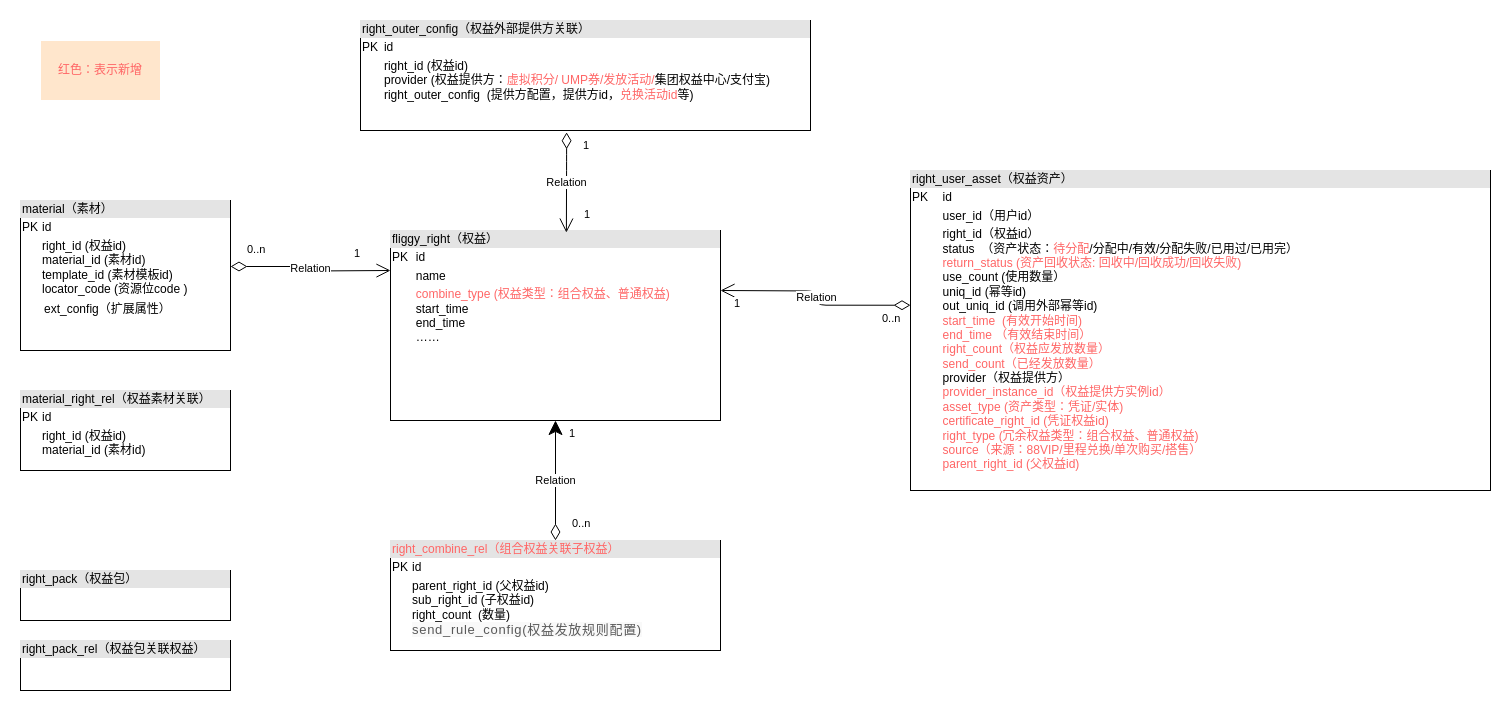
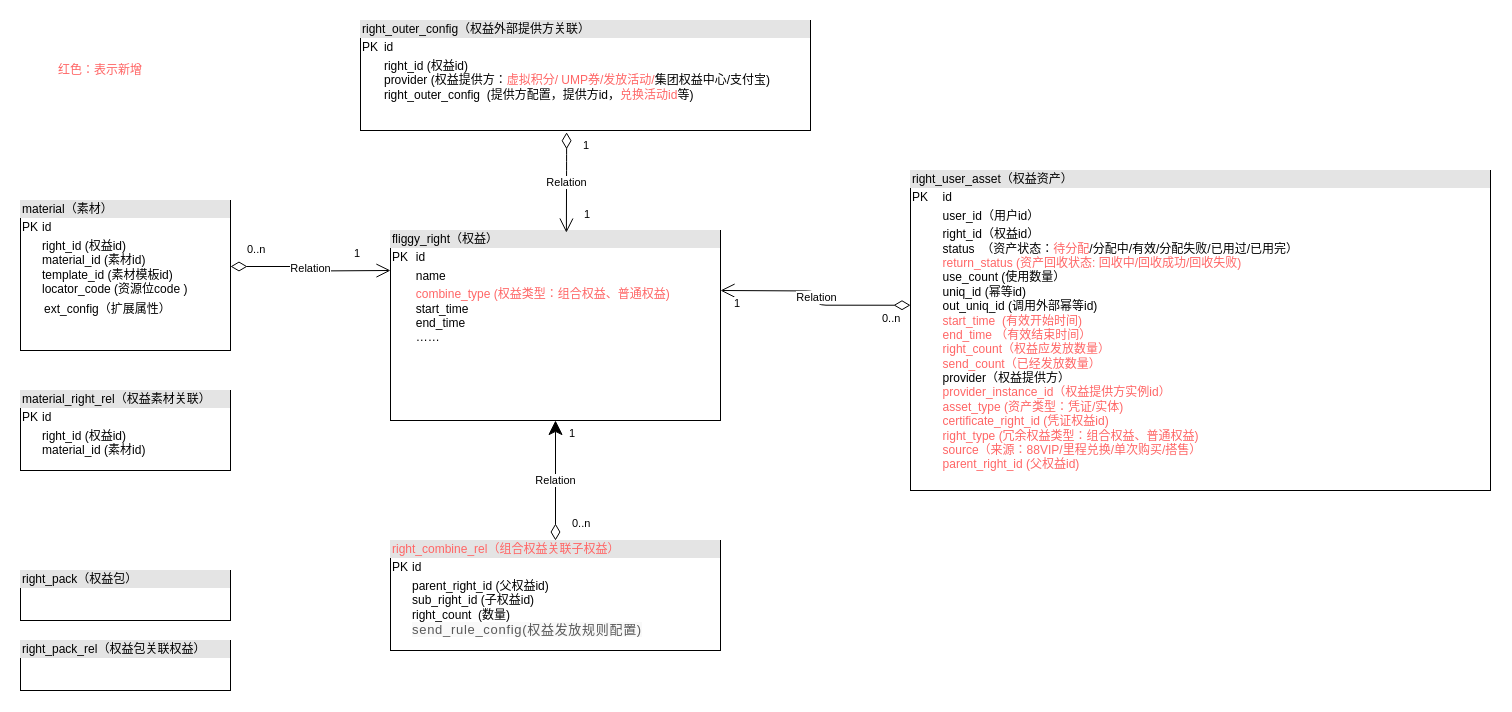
node "红色：表示新增": fillcolor #ffe6cc -> #ffffff
